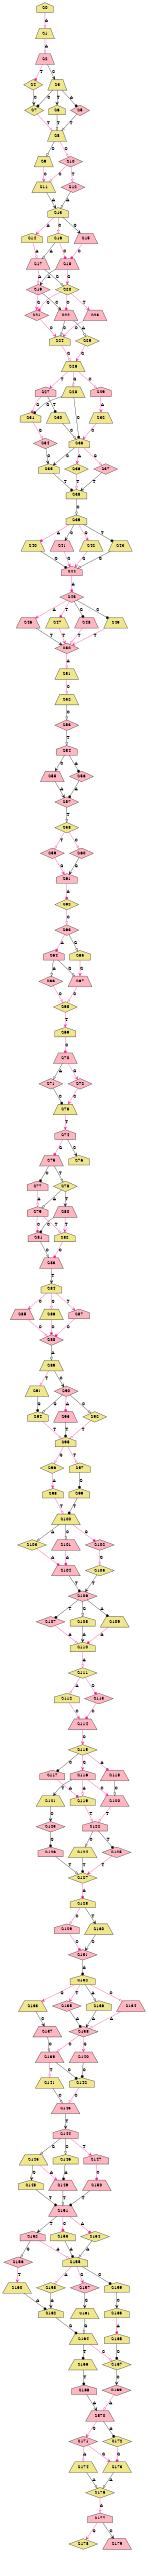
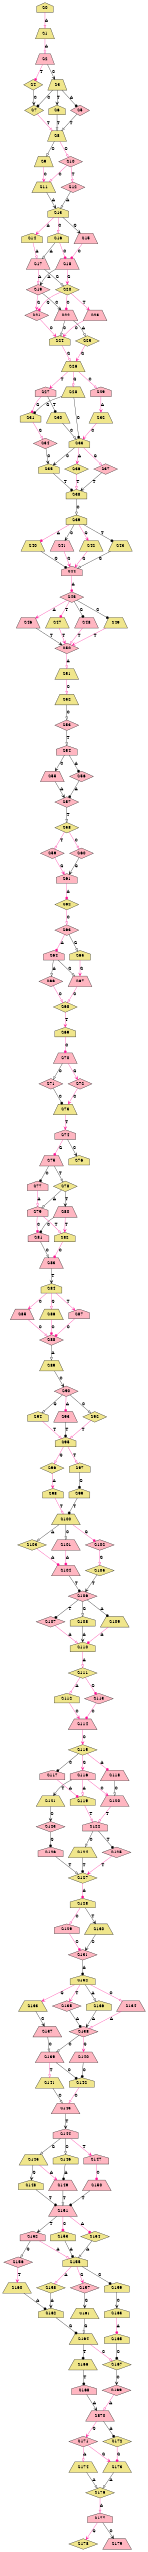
edge "S70" -> "S71": label "A" -> "C"
node "S91": removed
edge "S138" -> "S139": color deeppink -> black
